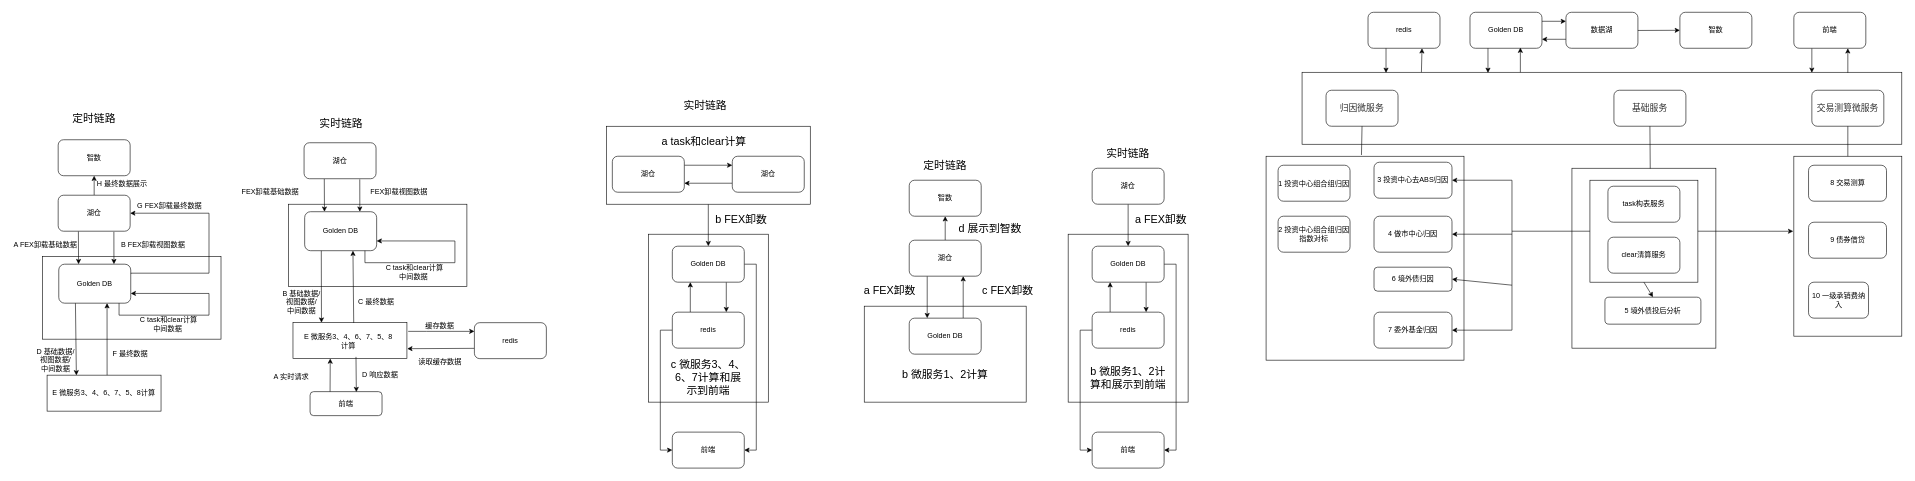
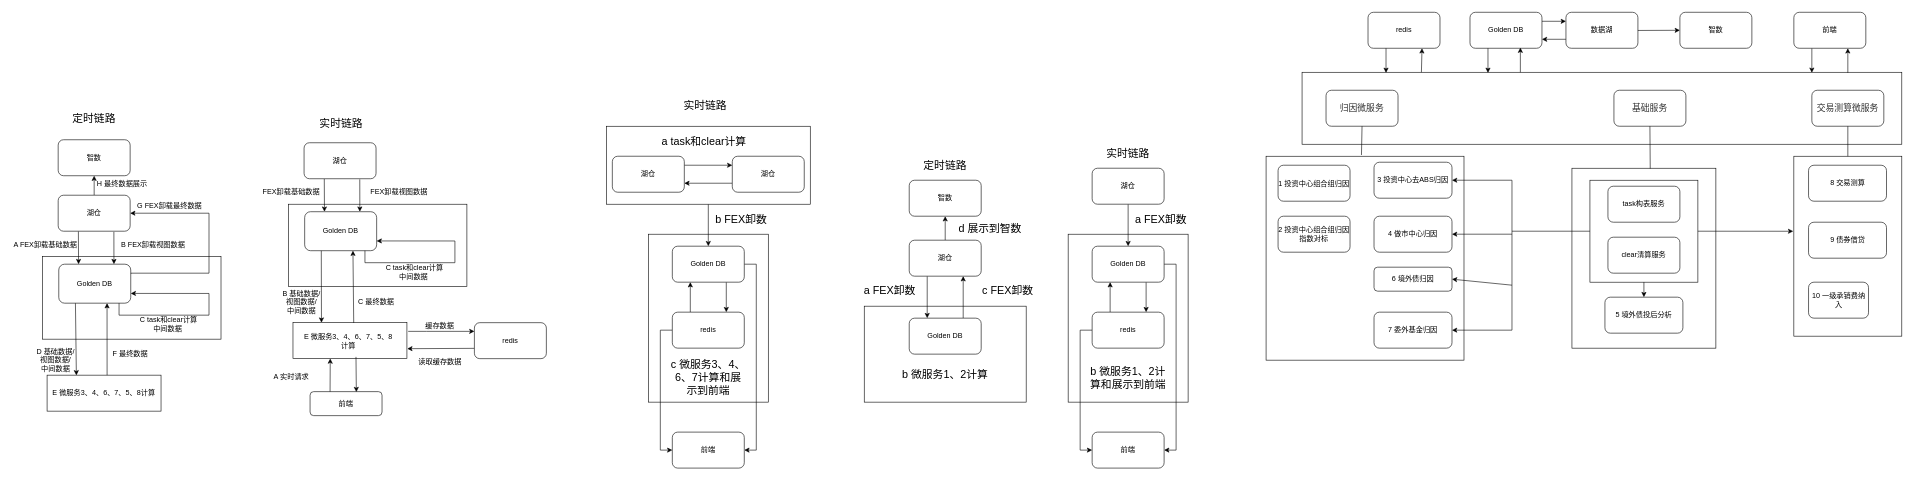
node "FEX卸载基础数据": moved (270, 192) -> (291, 192)
node "5 境外债投后分析": size 96x27 -> 78x36
node "D 响应数据": removed
